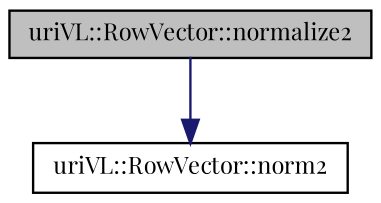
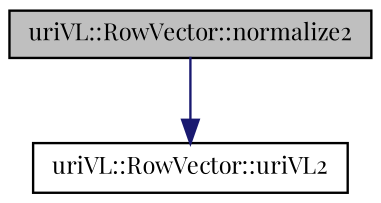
node "uriVL::RowVector::norm2": label "uriVL::RowVector::norm2" -> "uriVL::RowVector::uriVL2"
